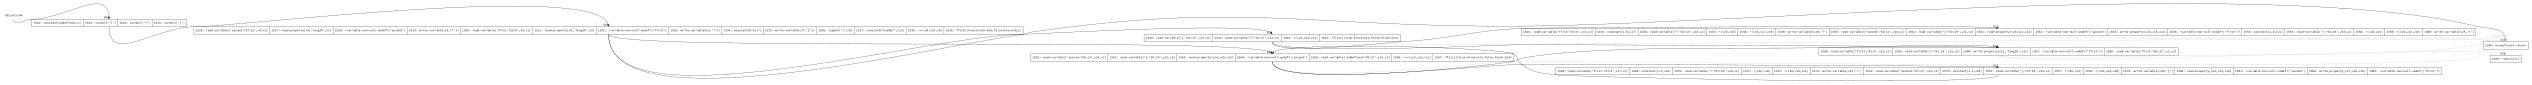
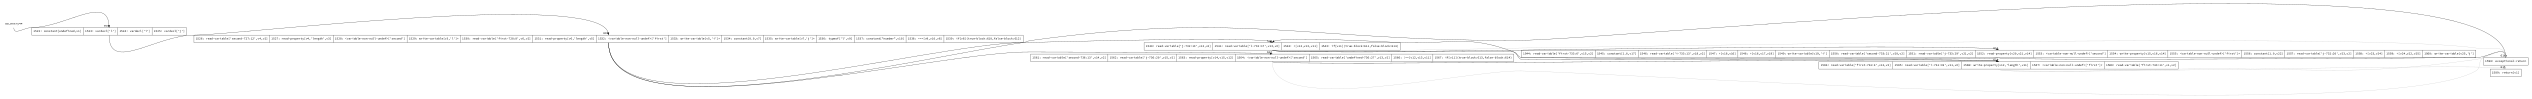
edge "1544: read-variable['first-733:6',v15,v2]" -> "1590: exceptional-return": color gray -> black
edge "1544: read-variable['first-733:6',v15,v2]" -> "1540: read-variable['j-732:13',v12,v2]": added
node "1568: read-variable['first-737:6',v17,v2]": removed
